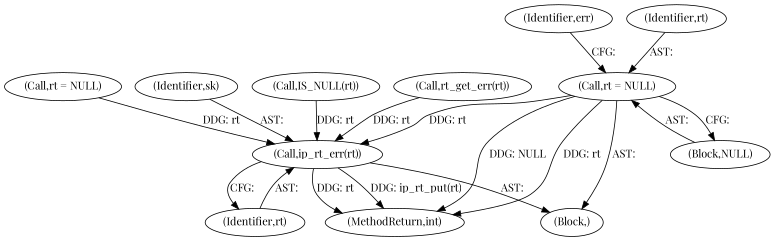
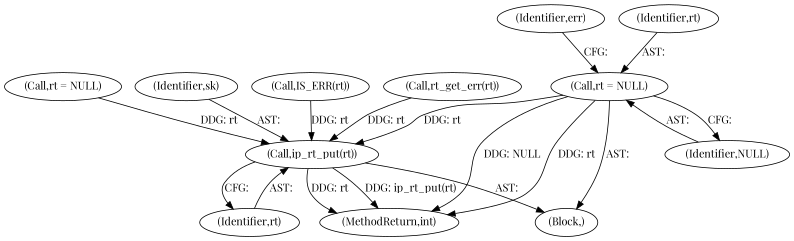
node "(Call,IS_NULL(rt))": label "(Call,IS_NULL(rt))" -> "(Call,IS_ERR(rt))"
node "(Call,ip_rt_err(rt))": label "(Call,ip_rt_err(rt))" -> "(Call,ip_rt_put(rt))"
node "(Block,NULL)": label "(Block,NULL)" -> "(Identifier,NULL)"
